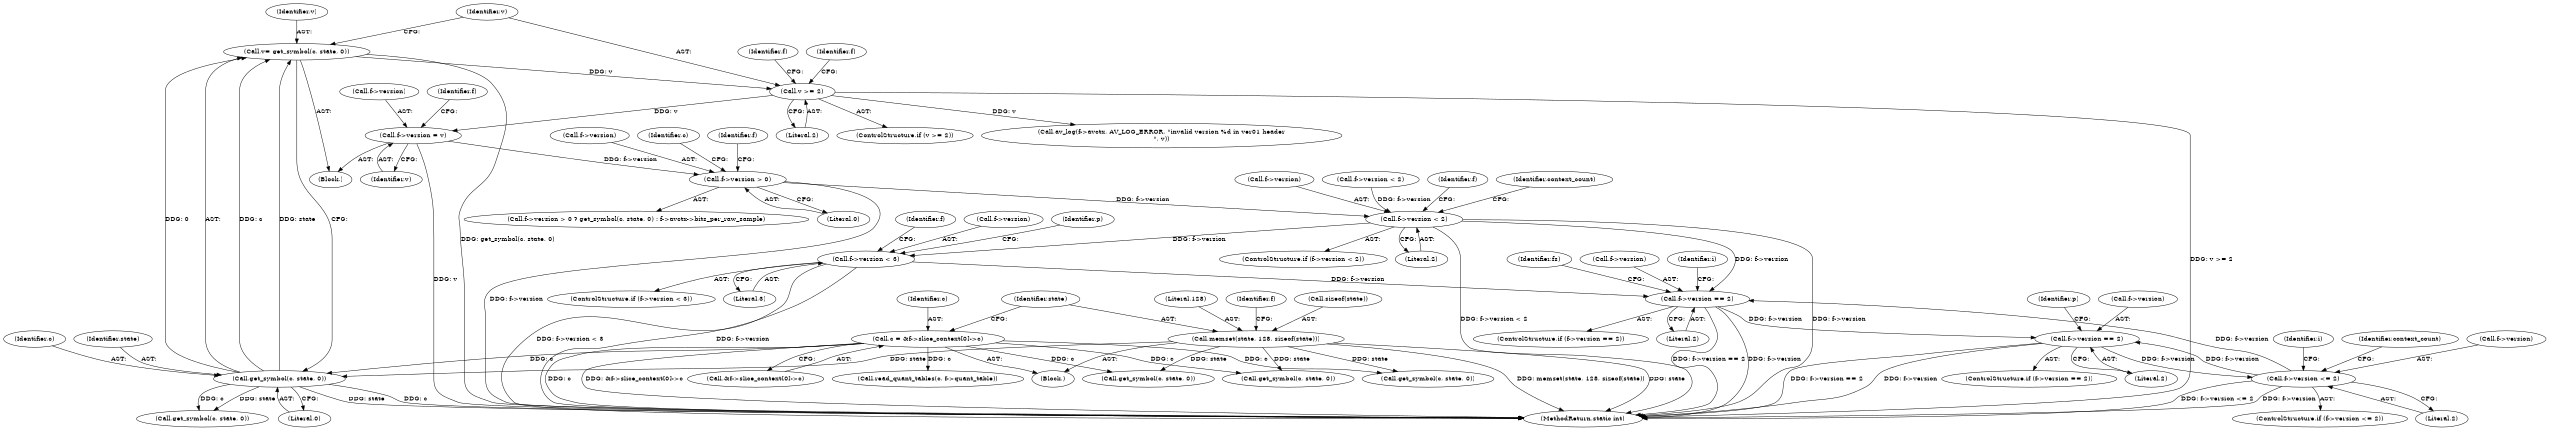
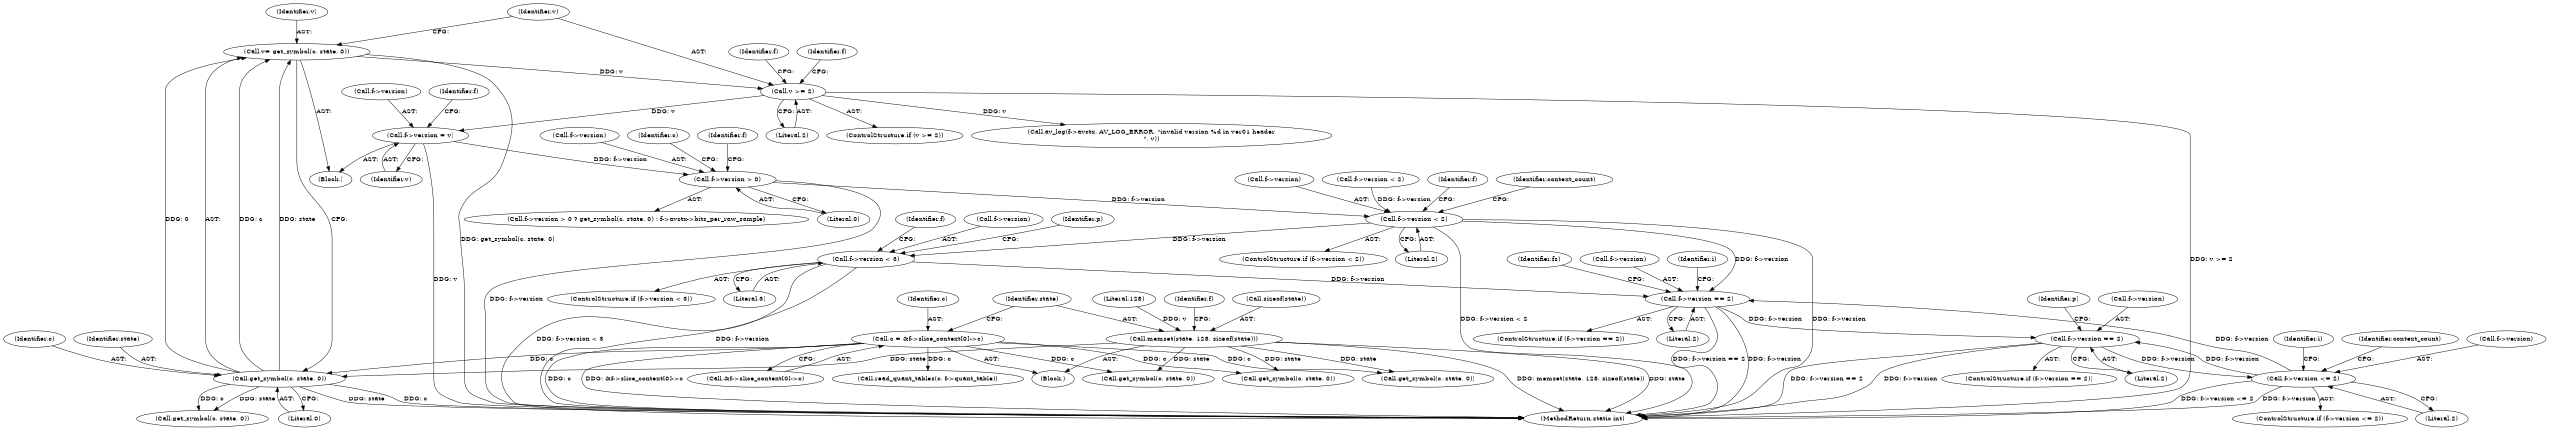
edge "(Literal,128)" -> "(Call,memset(state, 128, sizeof(state)))": label "AST: " -> "DDG: v"
